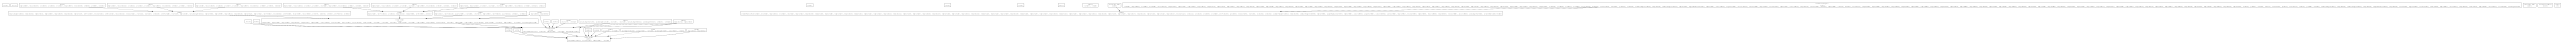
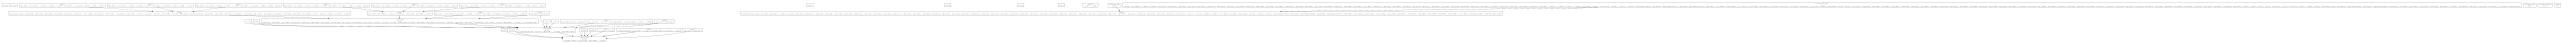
node "(4253) `2<17177>, `2<6532>": removed
